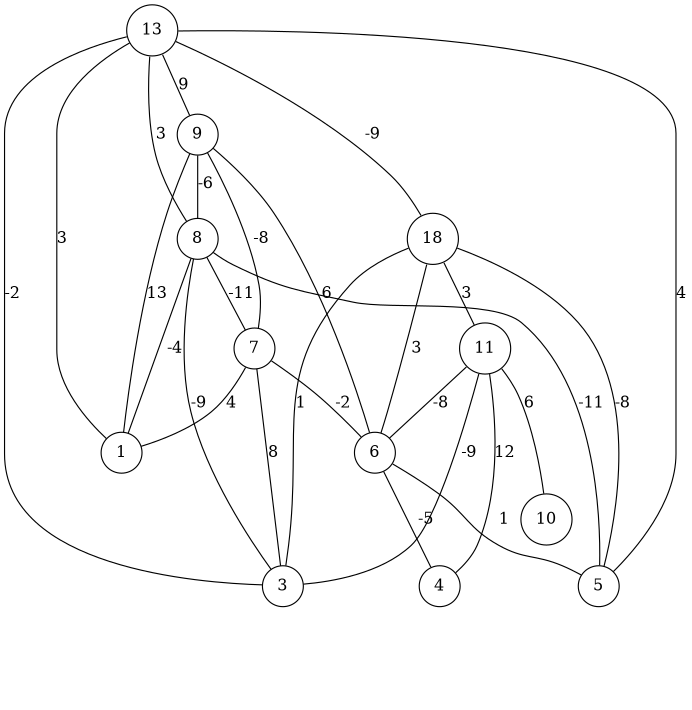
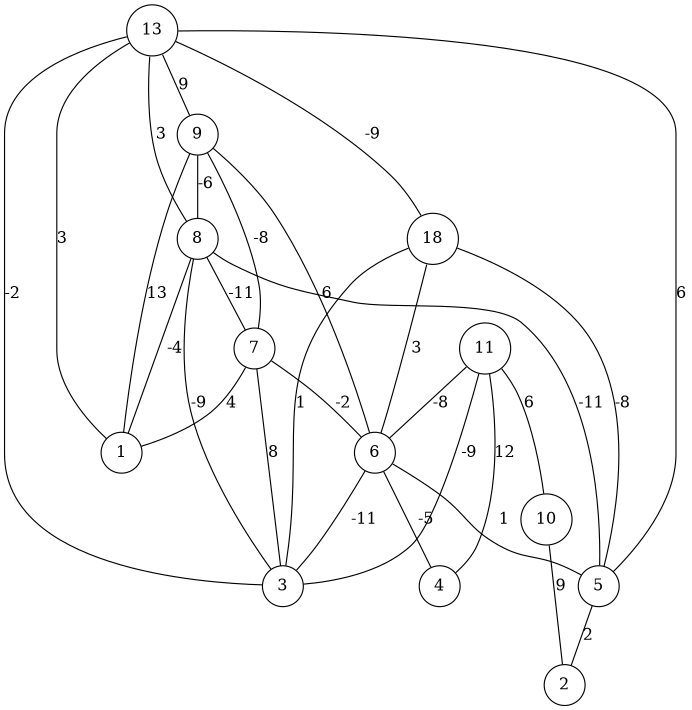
edge "18" -- "11": removed, label "3"
edge "13" -- "5": label "4" -> "6"
edge "6" -- "3": added, label "-11"
node "2": added
